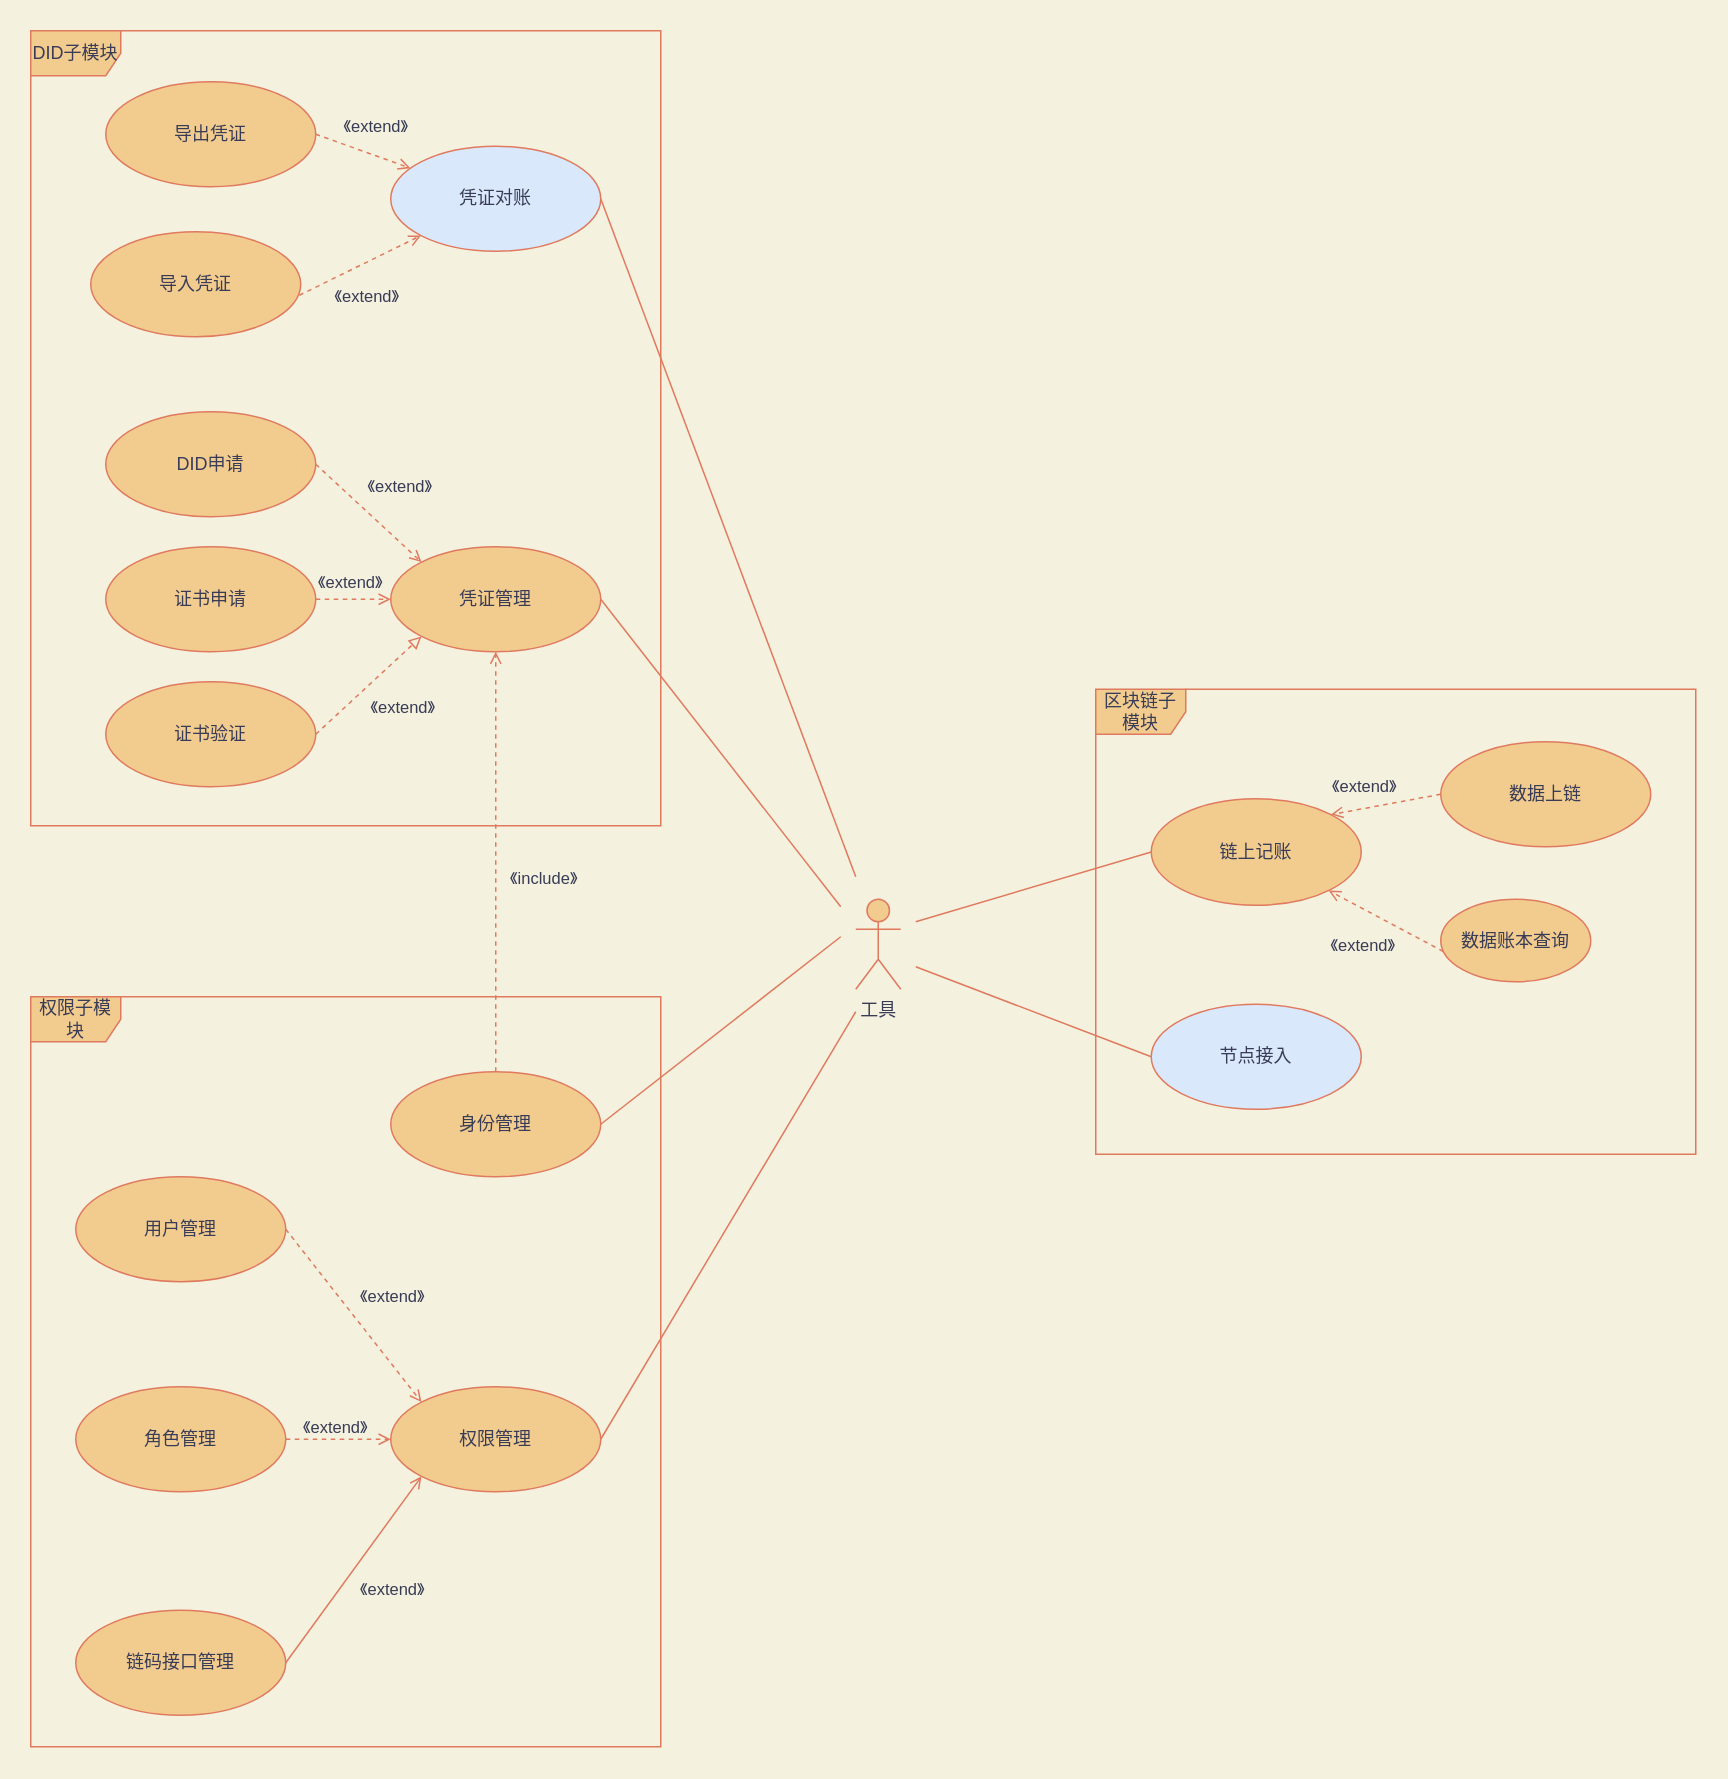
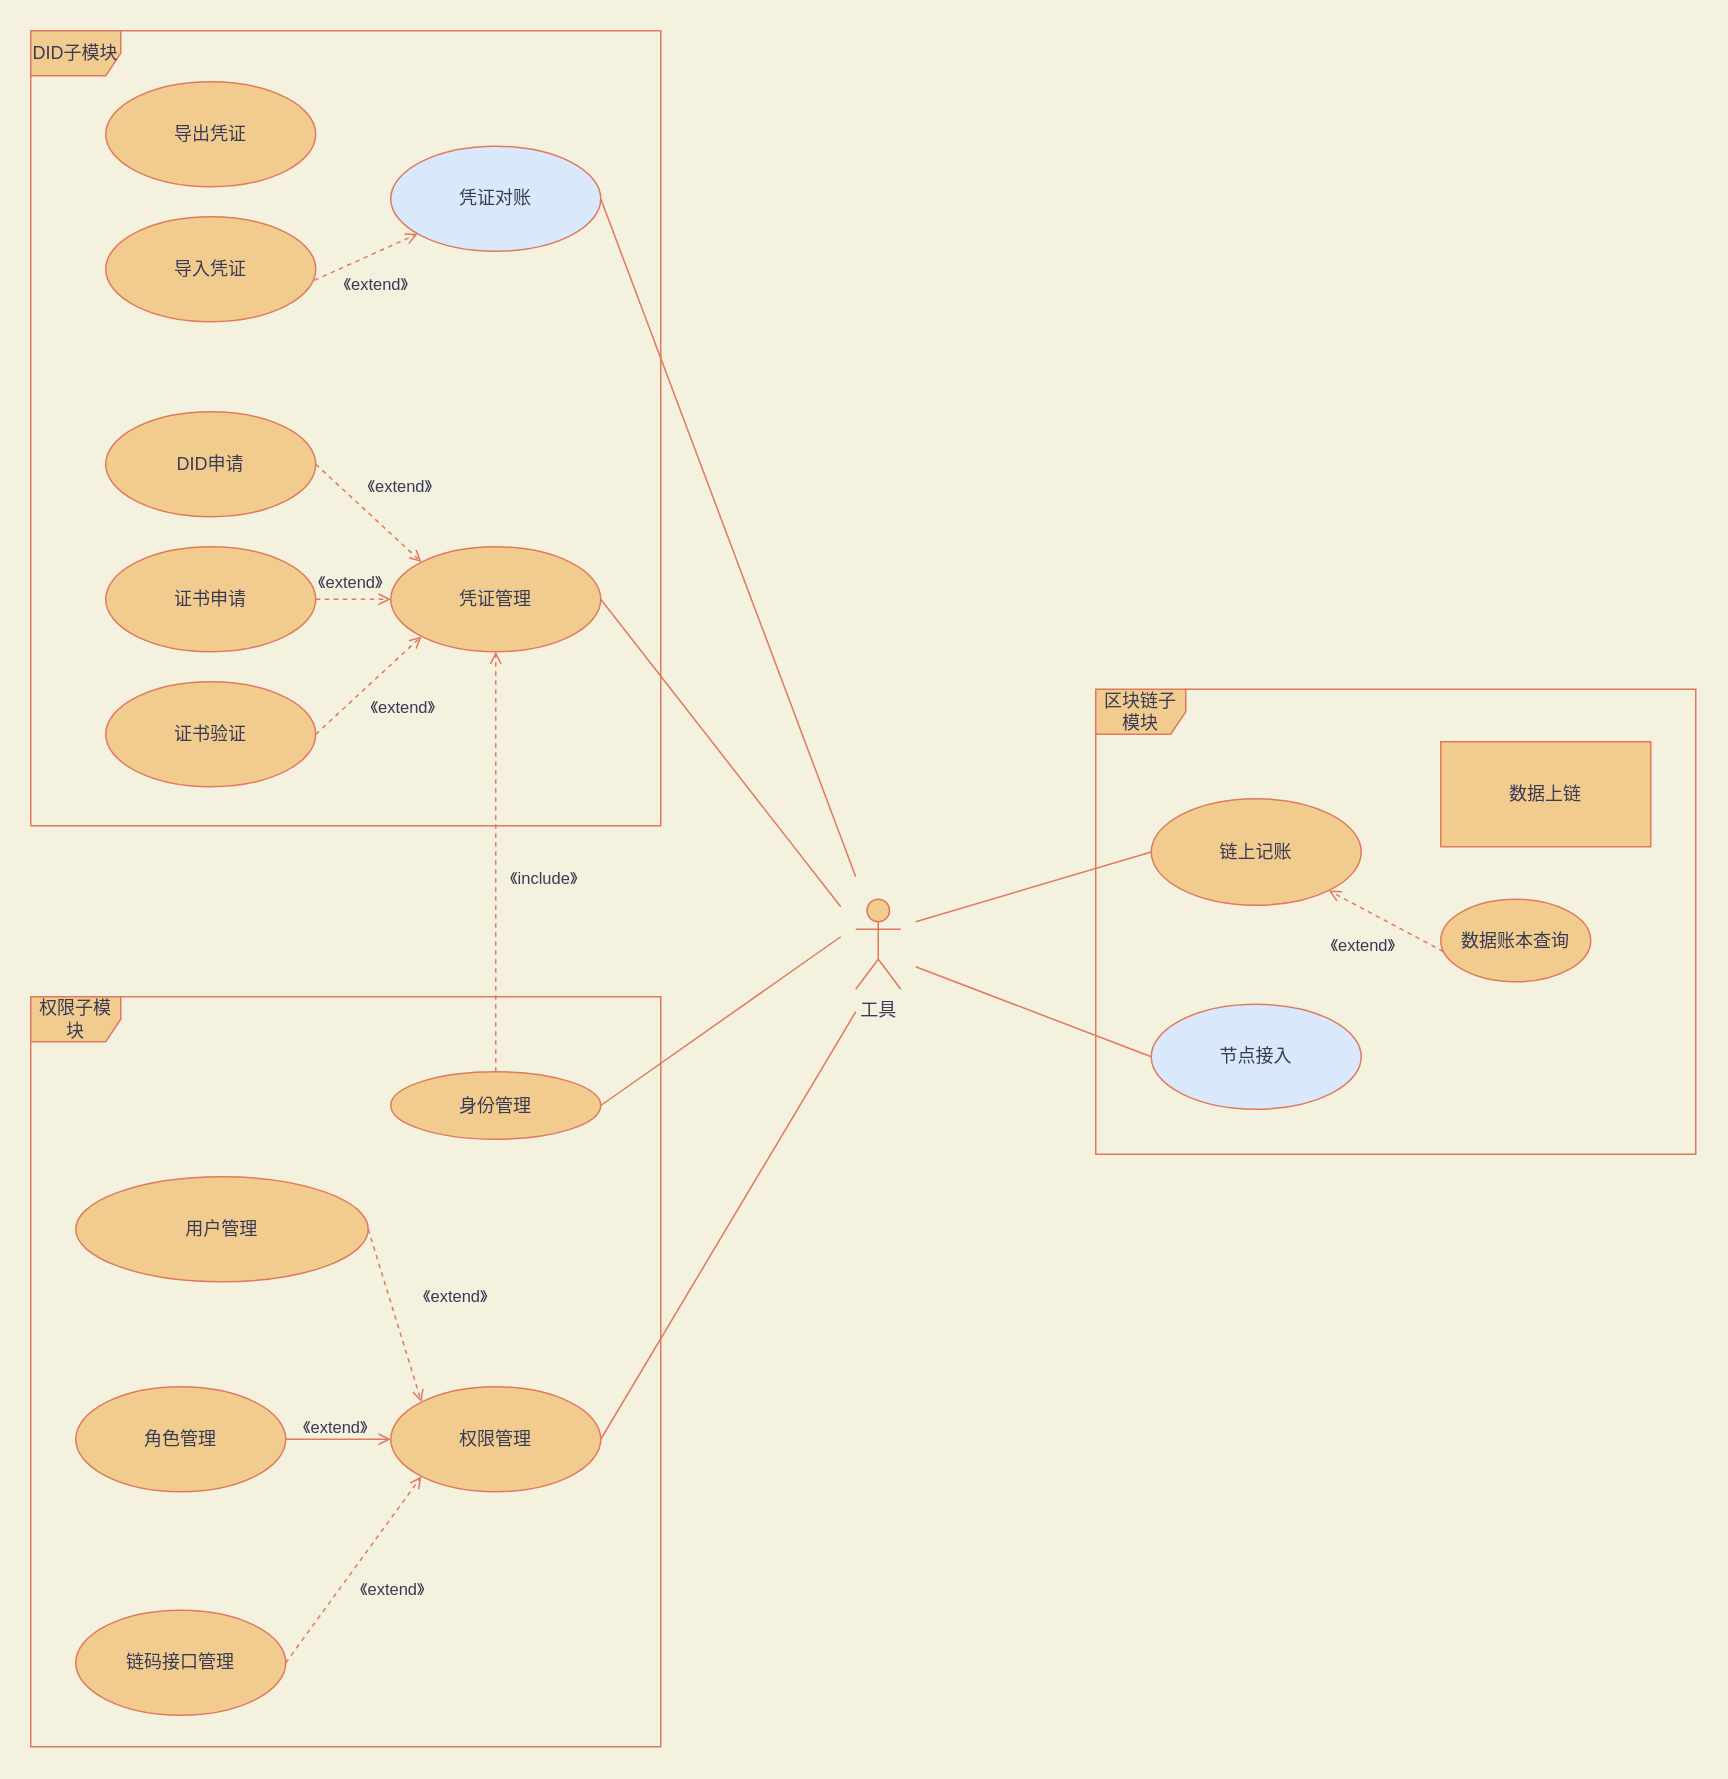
edge "导出凭证" -> "凭证对账": removed, label "《extend》"
node "导入凭证": moved (196, 284) -> (211, 269)
edge "证书验证" -> "凭证管理": arrowhead block -> open
node "数据上链": shape ellipse -> rectangle
edge "数据上链" -> "链上记账": removed, label "《extend》"
node "身份管理": size 210x105 -> 210x68
node "用户管理": size 210x105 -> 293x105
edge "角色管理" -> "权限管理": style dashed -> solid
edge "链码接口管理" -> "权限管理": style solid -> dashed
